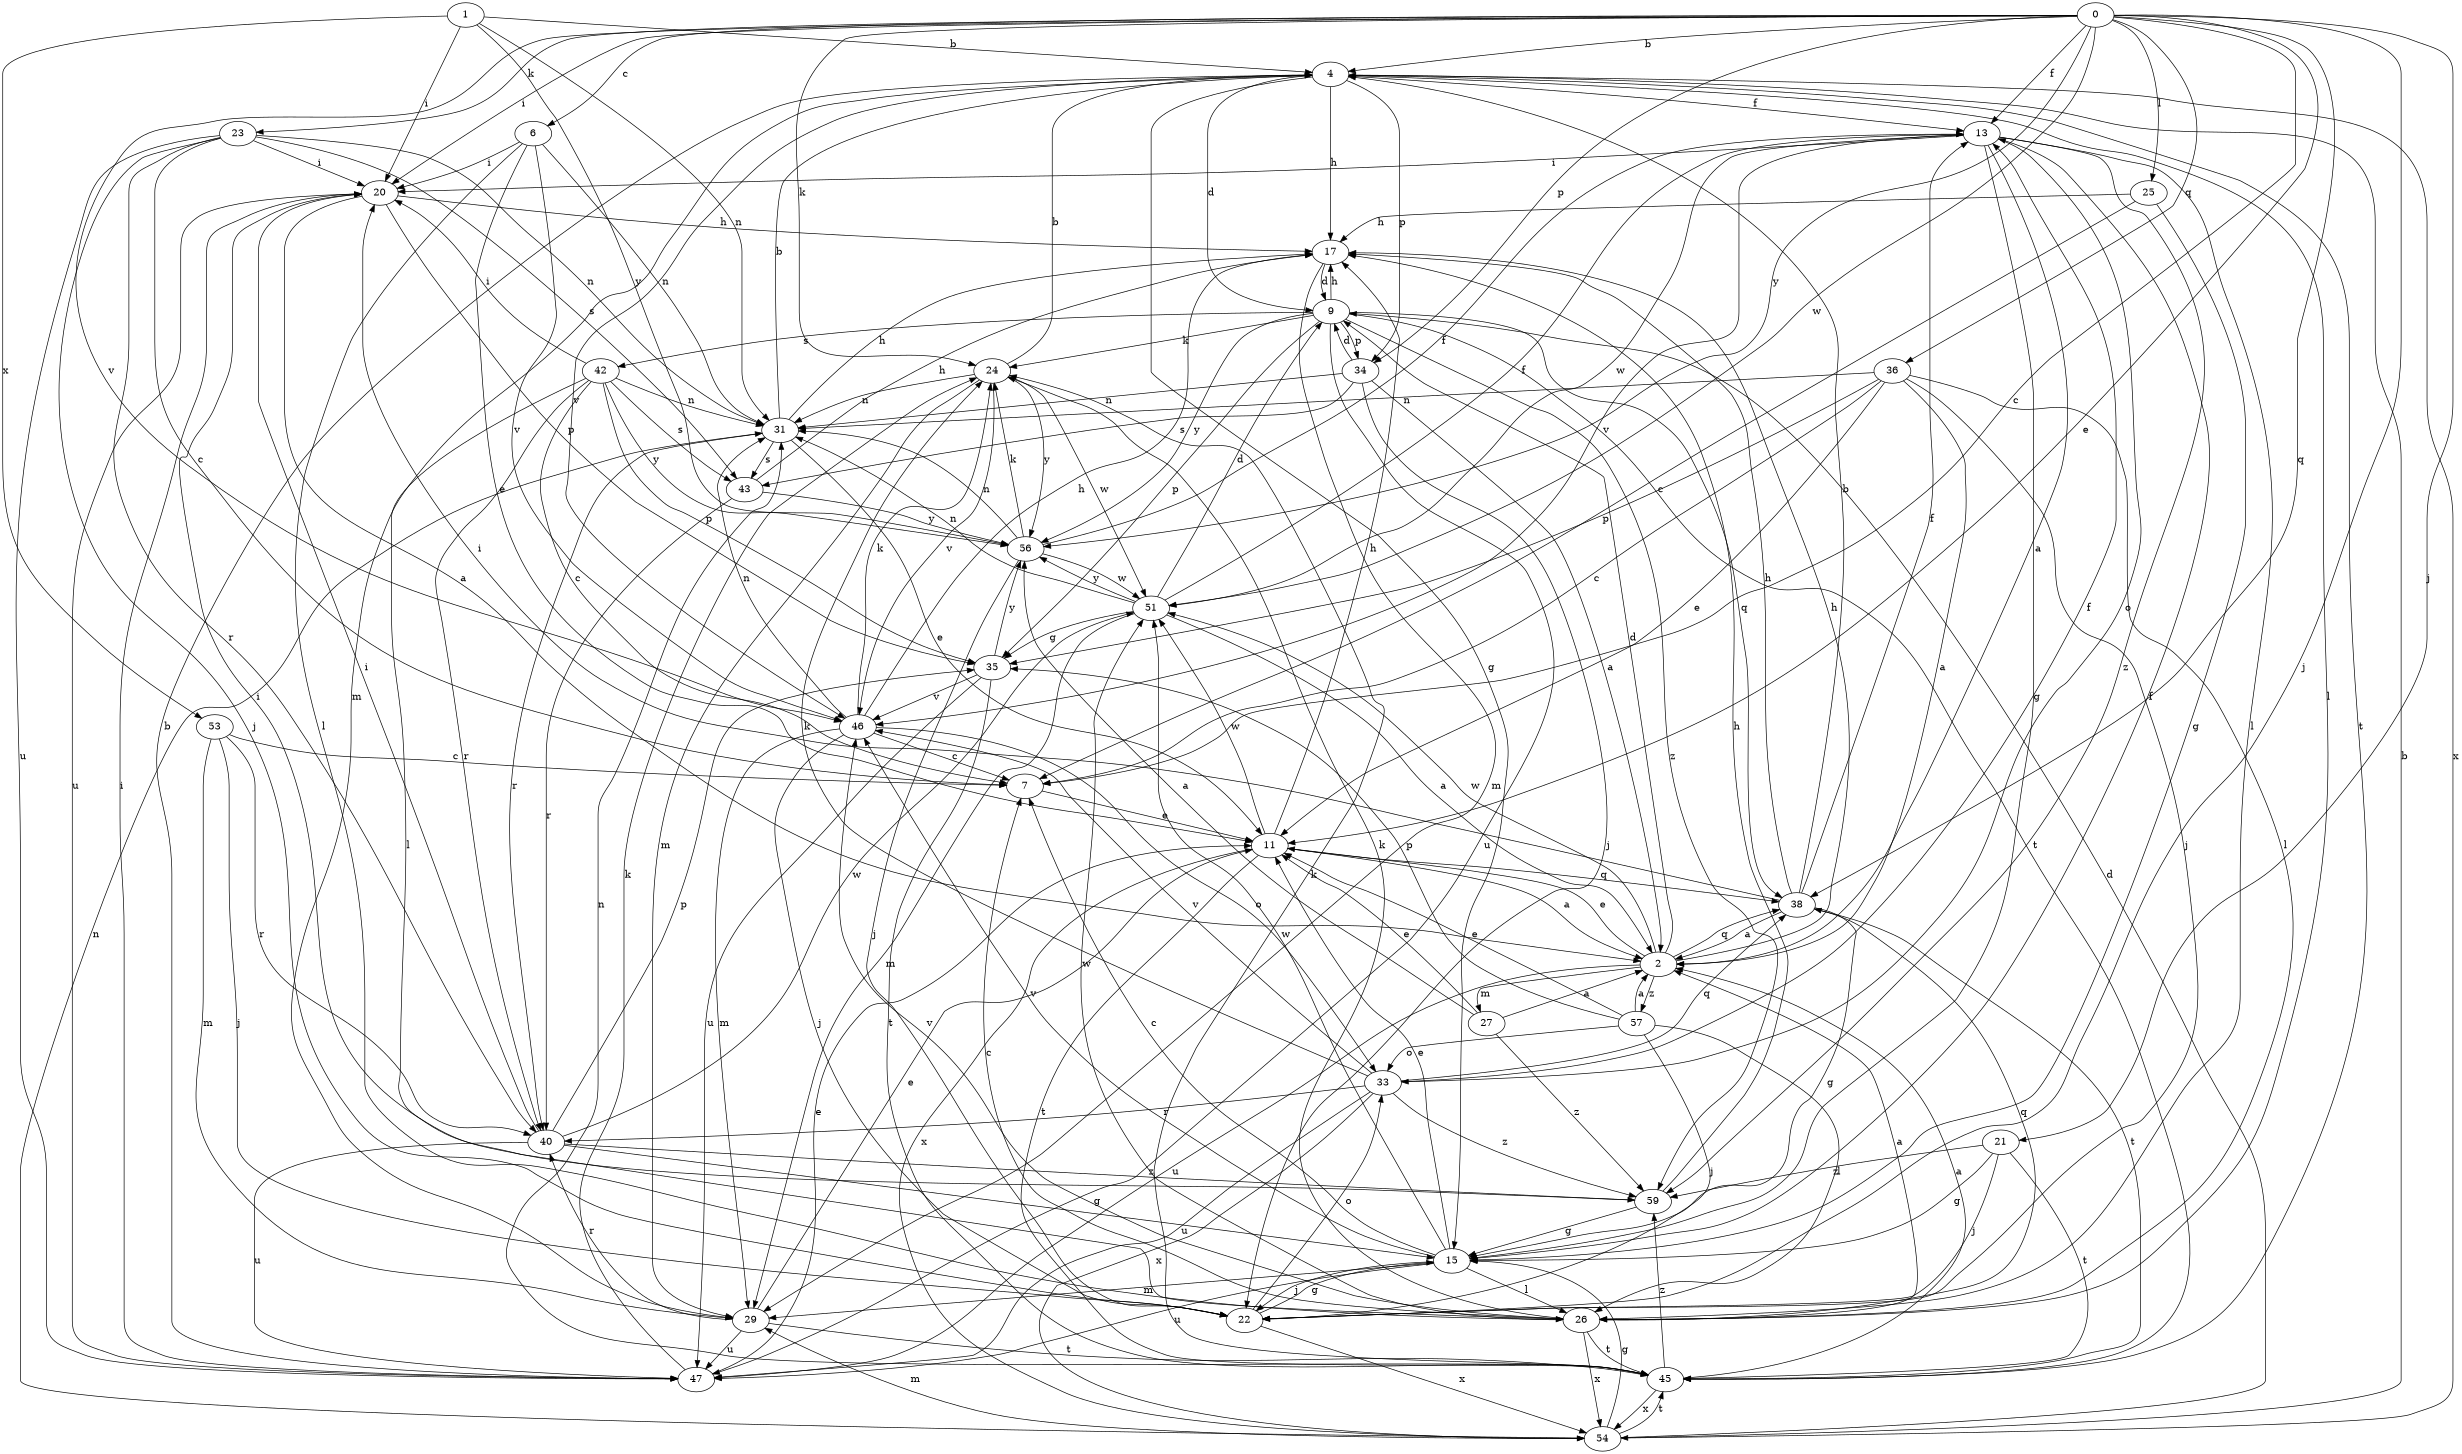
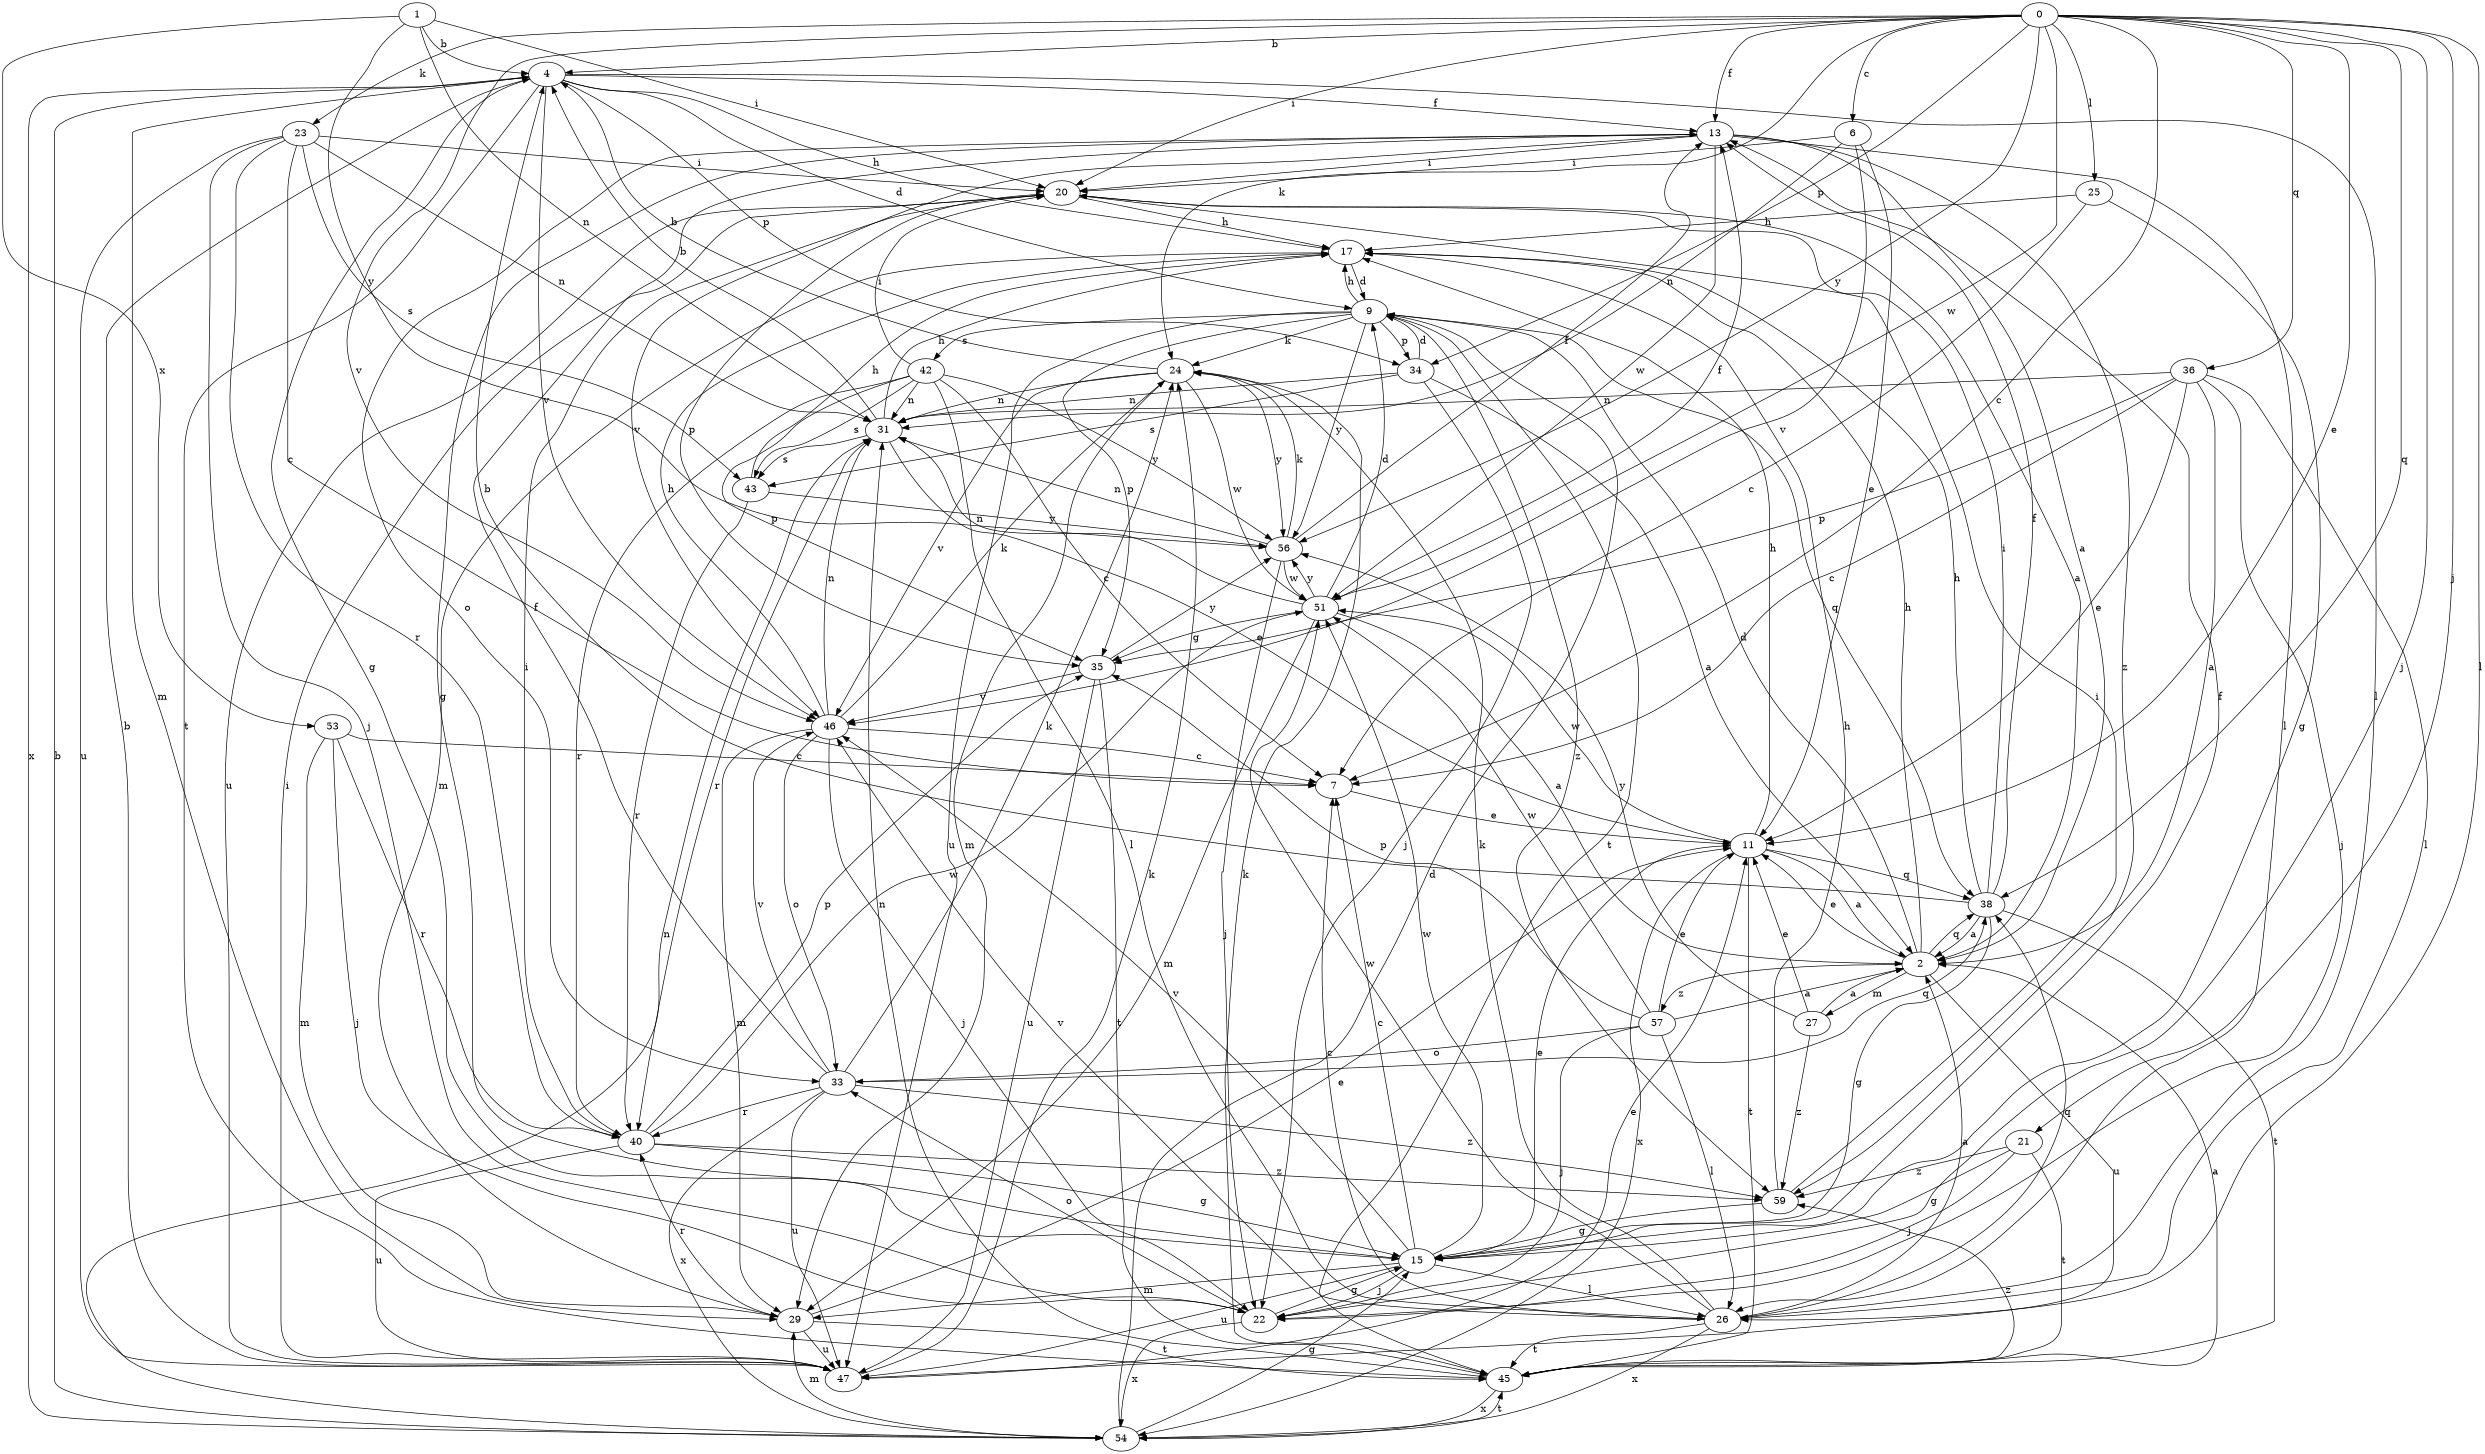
edge "2" -> "51": now "57" -> "51"
edge "27" -> "56": label "a" -> "y"
edge "6" -> "26": now "0" -> "26"
